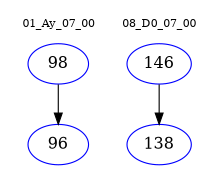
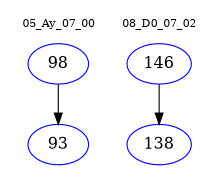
cluster "01_Ay_07_00": label "01_Ay_07_00" -> "05_Ay_07_00"
cluster "08_D0_07_00": label "08_D0_07_00" -> "08_D0_07_02"
node "96": label "96" -> "93"
